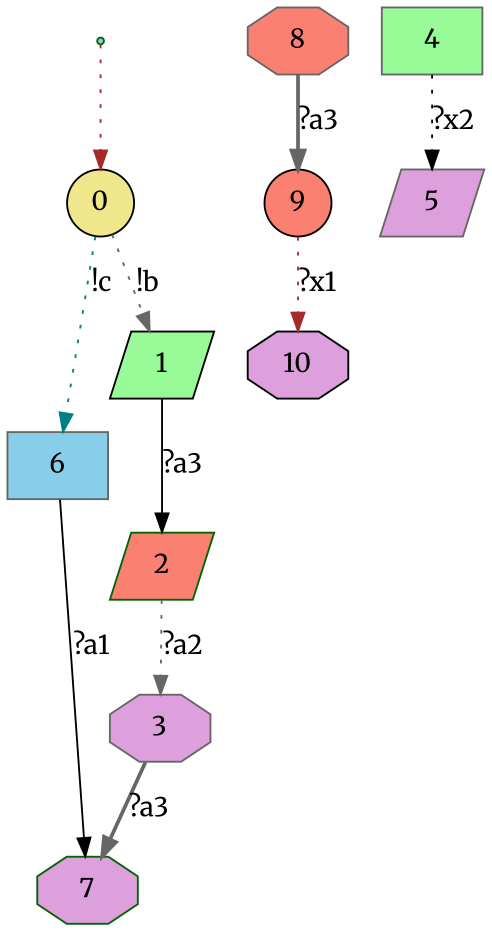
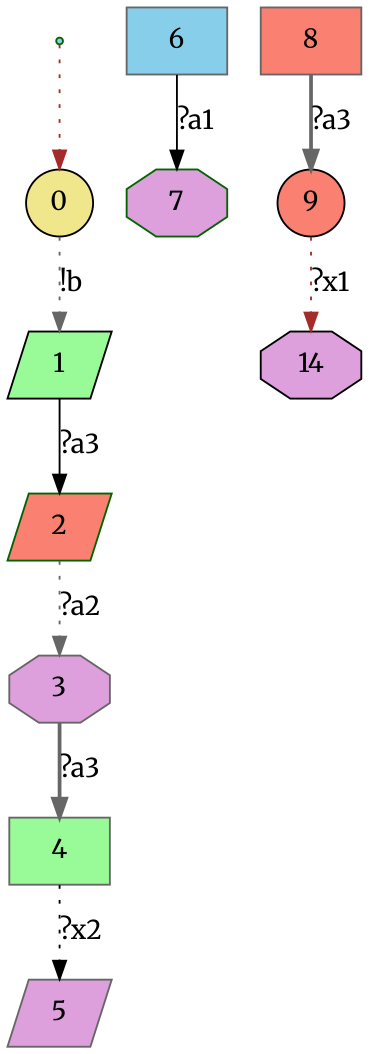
node "8": shape octagon -> box
edge "0" -> "6": removed, label "!c"
node "10": label "10" -> "14"
edge "3" -> "7": now "3" -> "4"
